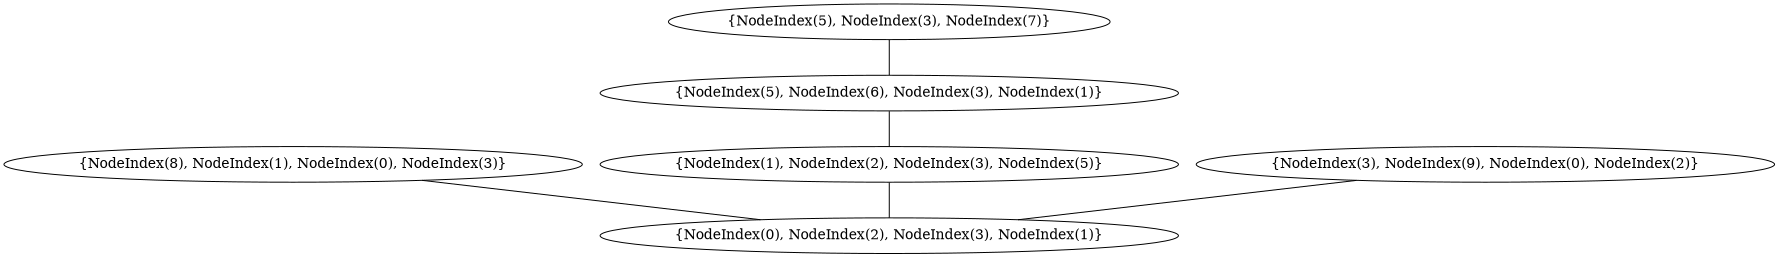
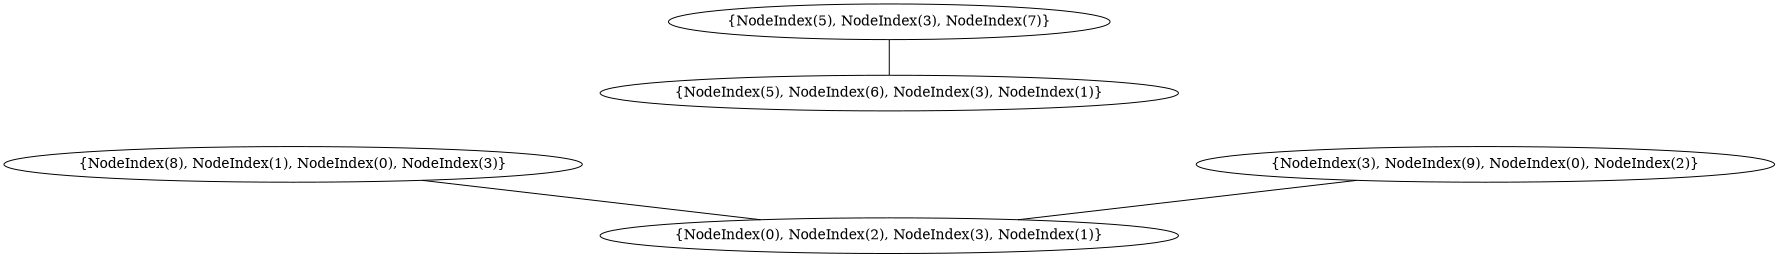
node "{NodeIndex(1), NodeIndex(2), NodeIndex(3), NodeIndex(5)}": removed
